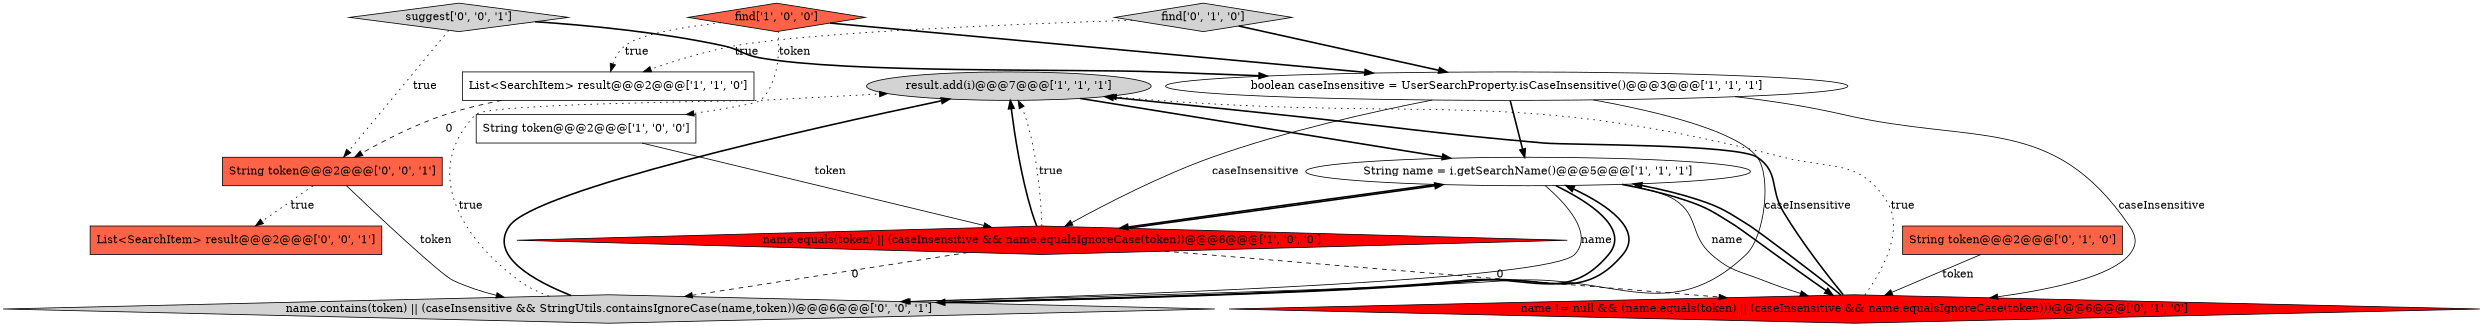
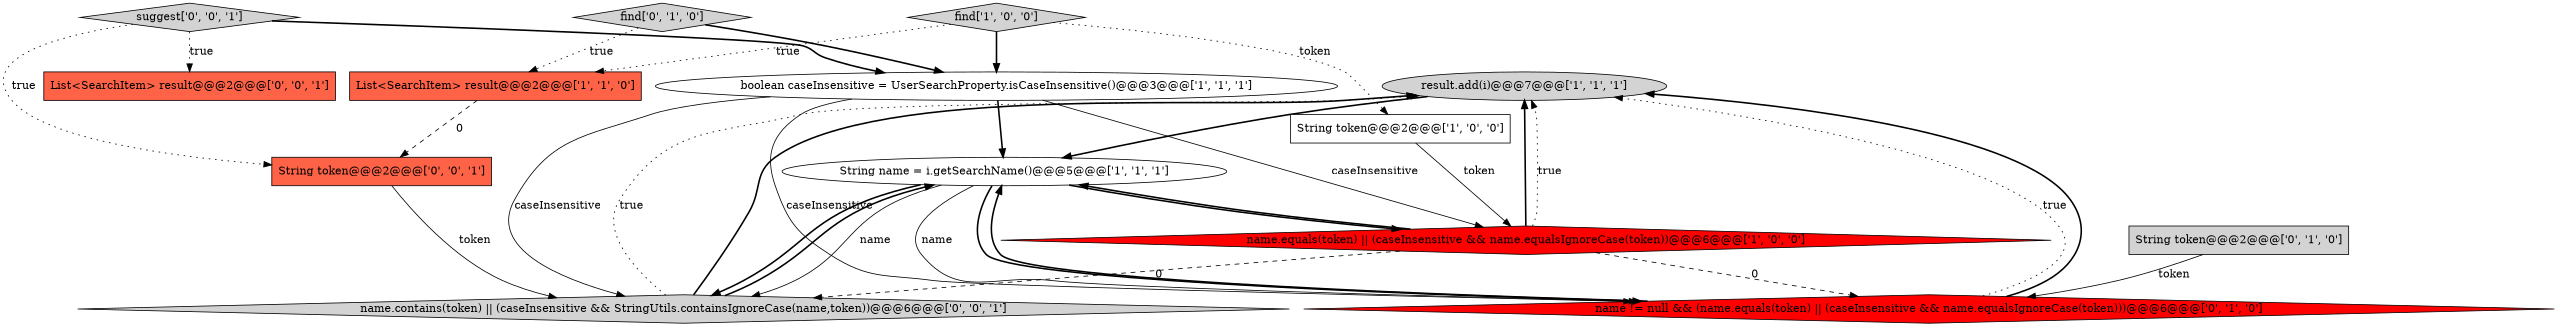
node "find['1', '0', '0']": fillcolor tomato -> lightgray
node "List<SearchItem> result@@@2@@@['1', '1', '0']": fillcolor white -> tomato
edge "String token@@@2@@@['0', '0', '1']" -> "List<SearchItem> result@@@2@@@['0', '0', '1']": now "suggest['0', '0', '1']" -> "List<SearchItem> result@@@2@@@['0', '0', '1']"
node "String token@@@2@@@['0', '1', '0']": fillcolor tomato -> lightgray
